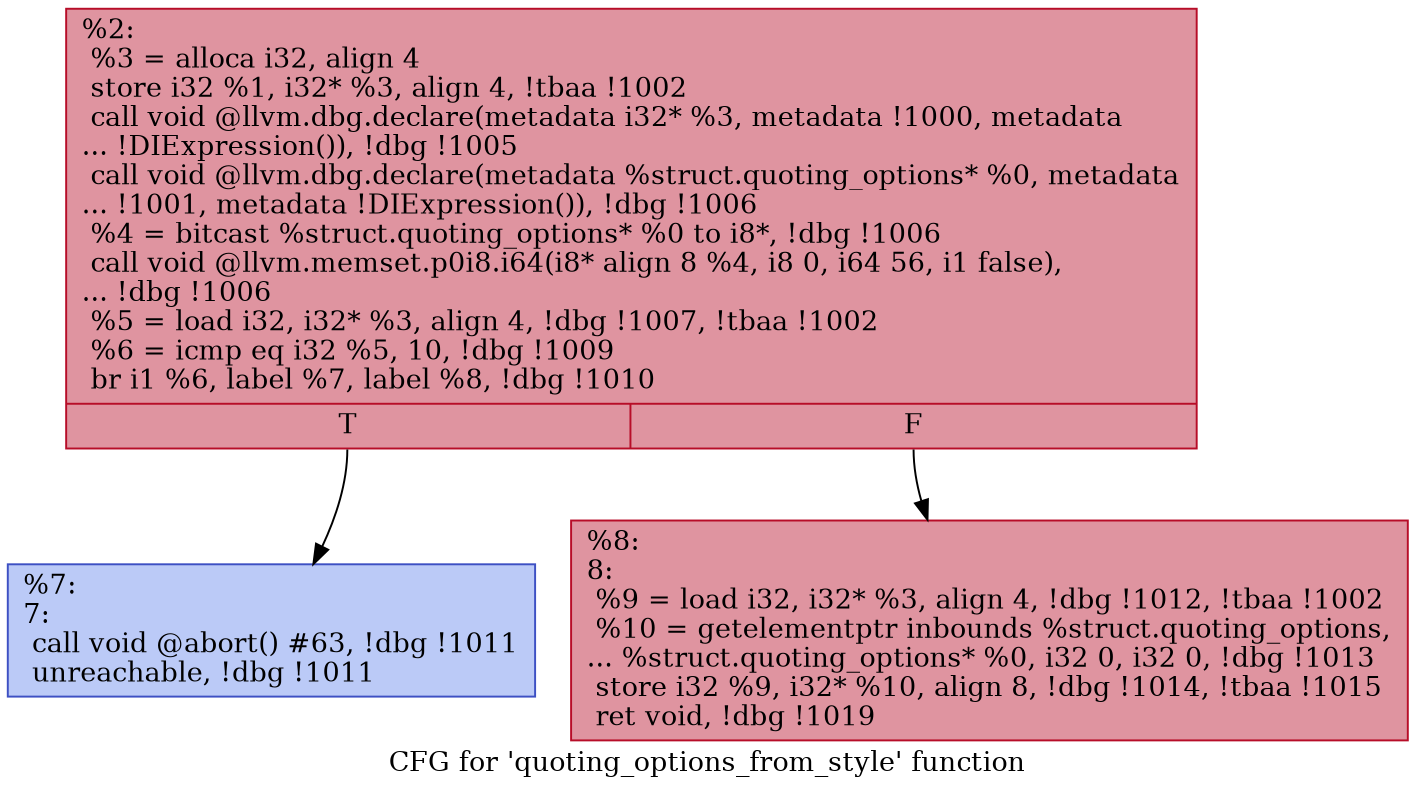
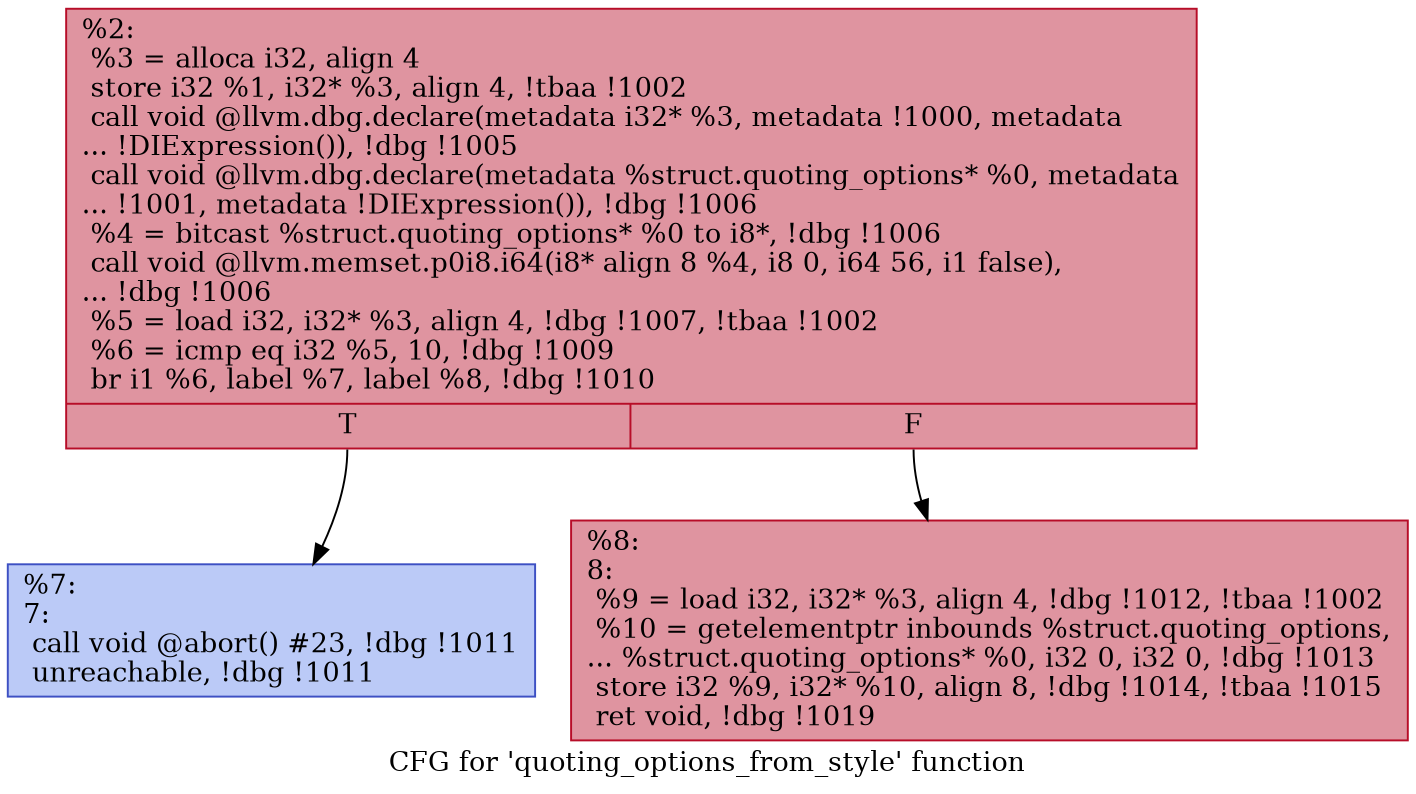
node "%7:": text "call void @abort() #63, !dbg !1011" -> "call void @abort() #23, !dbg !1011"
